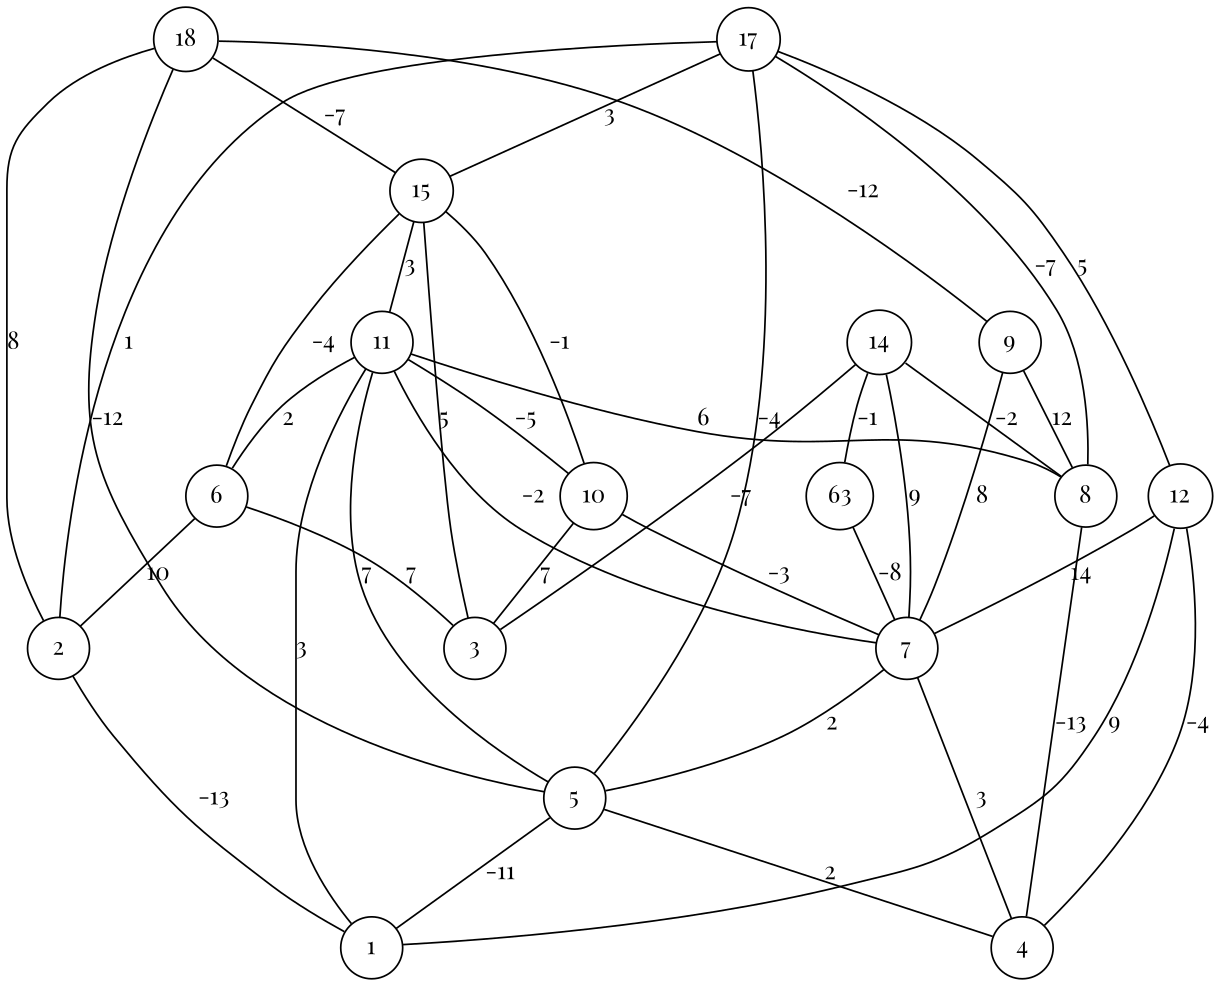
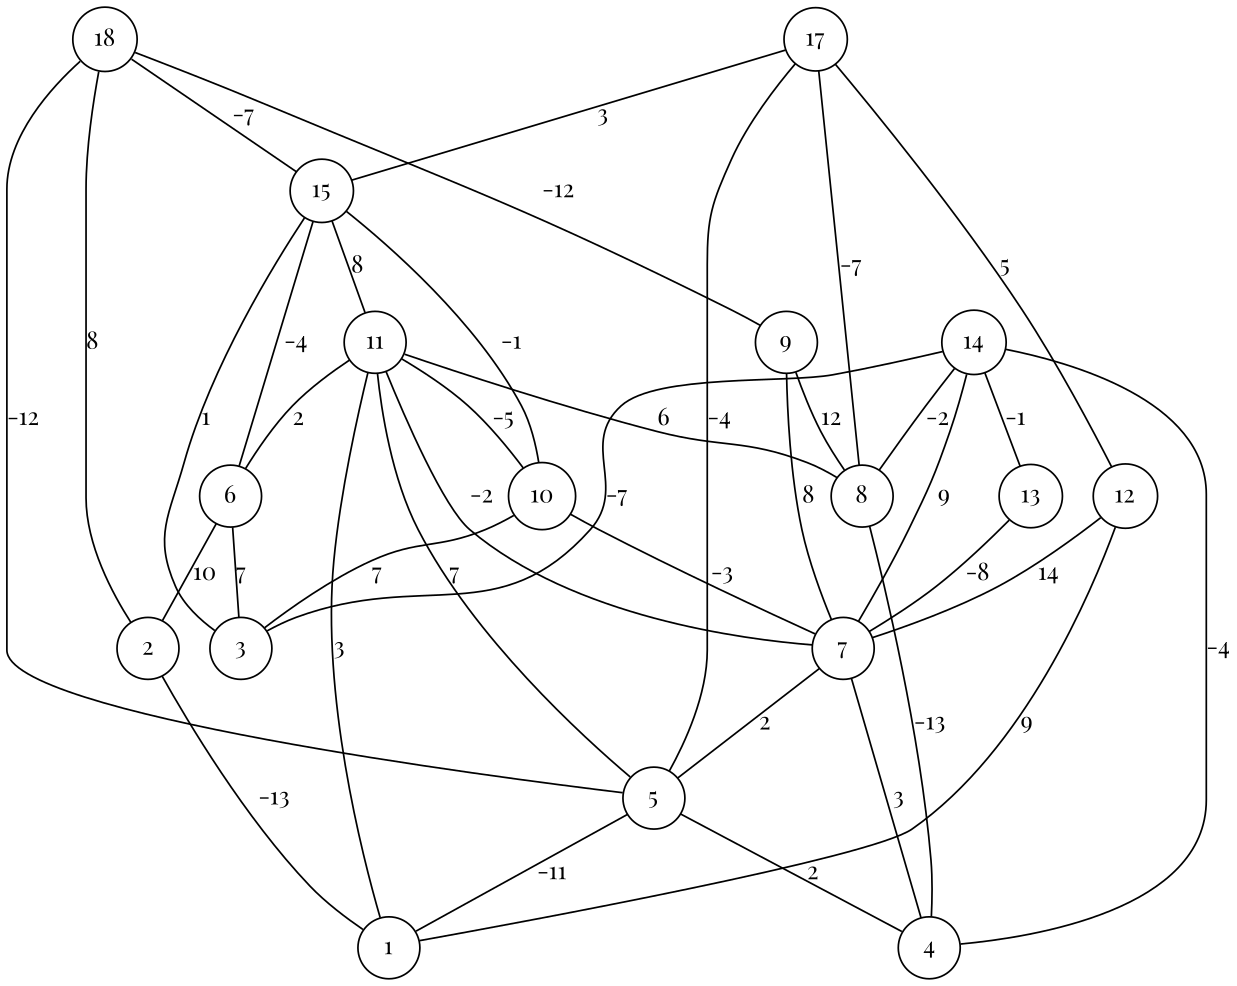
edge "17" -- "2": removed, label "1"
edge "15" -- "11": label "3" -> "8"
edge "15" -- "3": label "5" -> "1"
node "63": label "63" -> "13"
edge "12" -- "4": now "14" -- "4"
